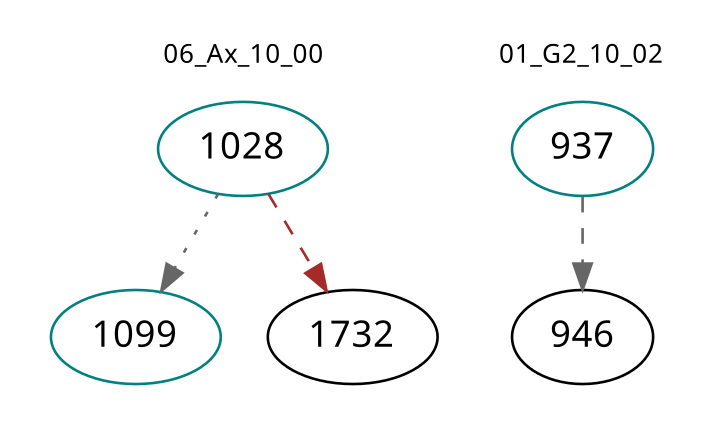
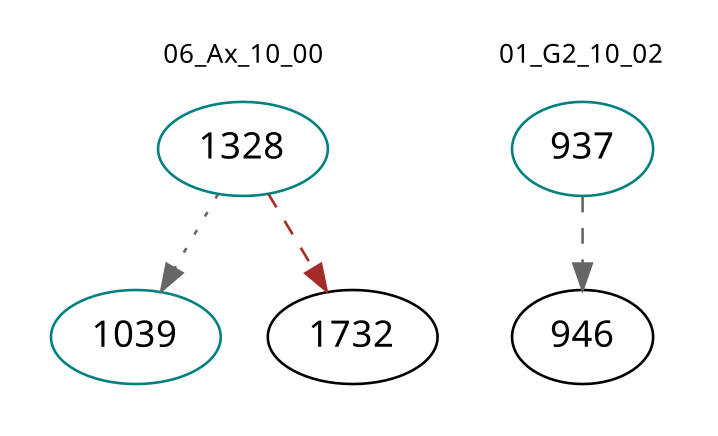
node "1028": label "1028" -> "1328"
node "1099": label "1099" -> "1039"
